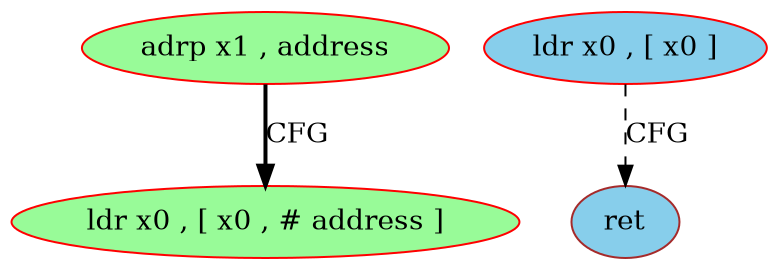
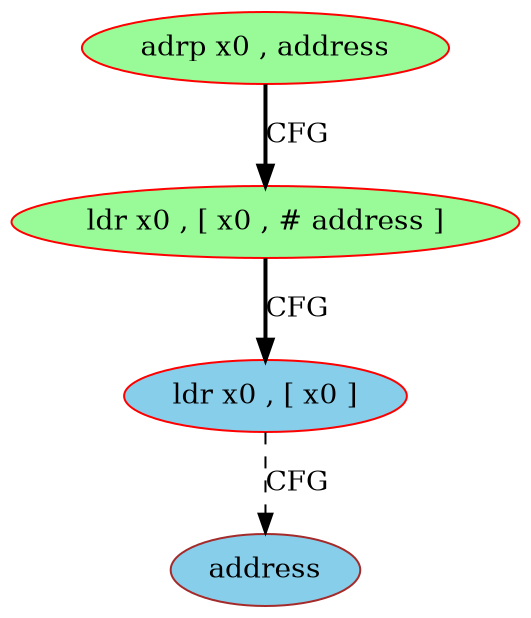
node "adrp x1 , address": label "adrp x1 , address" -> "adrp x0 , address"
node "ret": label "ret" -> "address"
edge "ldr x0 , [ x0 , # address ]" -> "ldr x0 , [ x0 ]": added, label "CFG"
